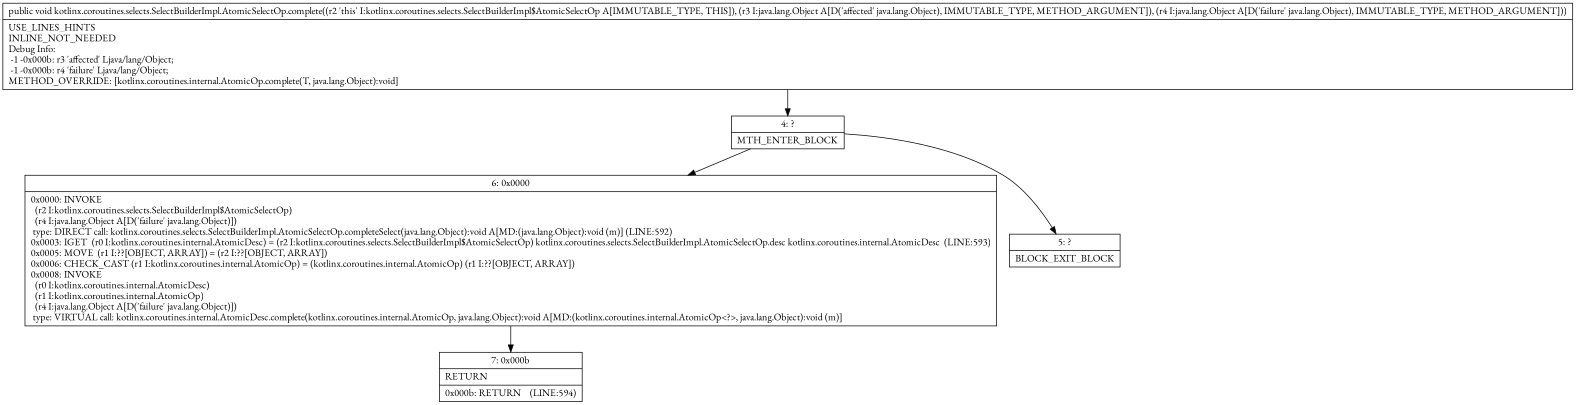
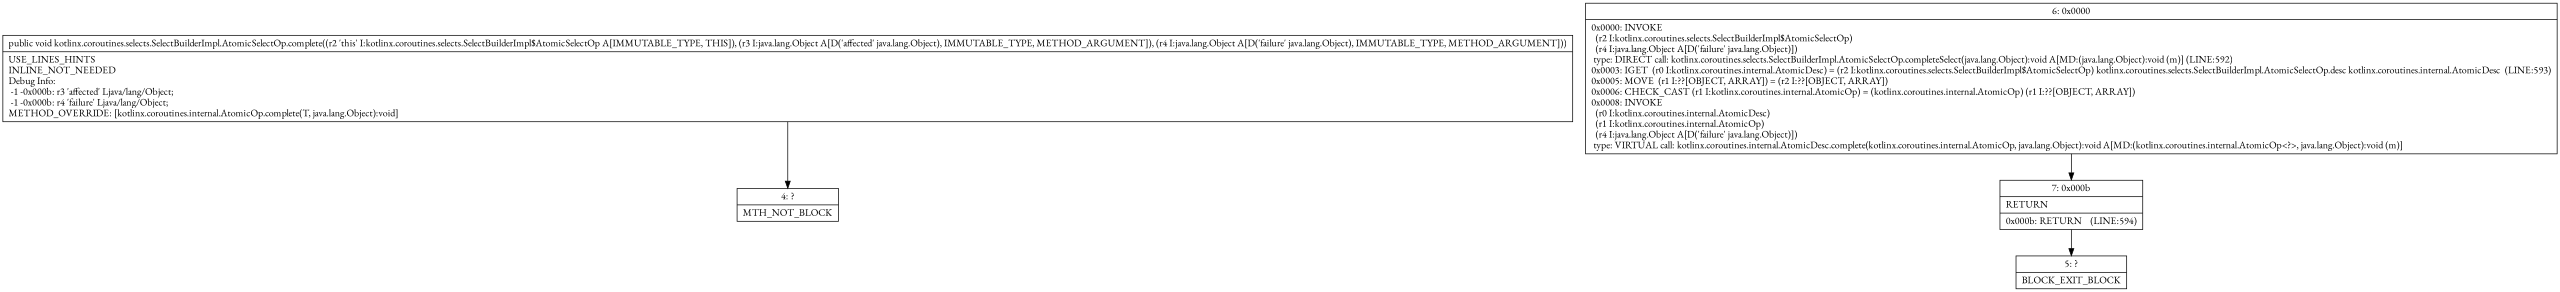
node "4: ?": text "MTH_ENTER_BLOCK" -> "MTH_NOT_BLOCK"
edge "4: ?" -> "5: ?": now "7: 0x000b" -> "5: ?"
edge "4: ?" -> "6: 0x0000": removed
